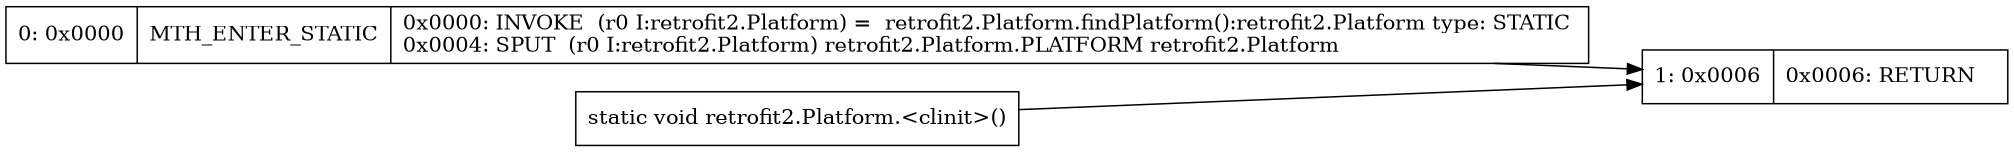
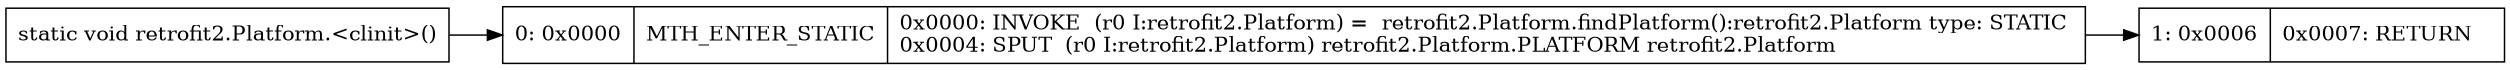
node "1: 0x0006": text "0x0006: RETURN" -> "0x0007: RETURN"
edge "static void retrofit2.Platform.<clinit>()" -> "1: 0x0006": now "static void retrofit2.Platform.<clinit>()" -> "0: 0x0000"
